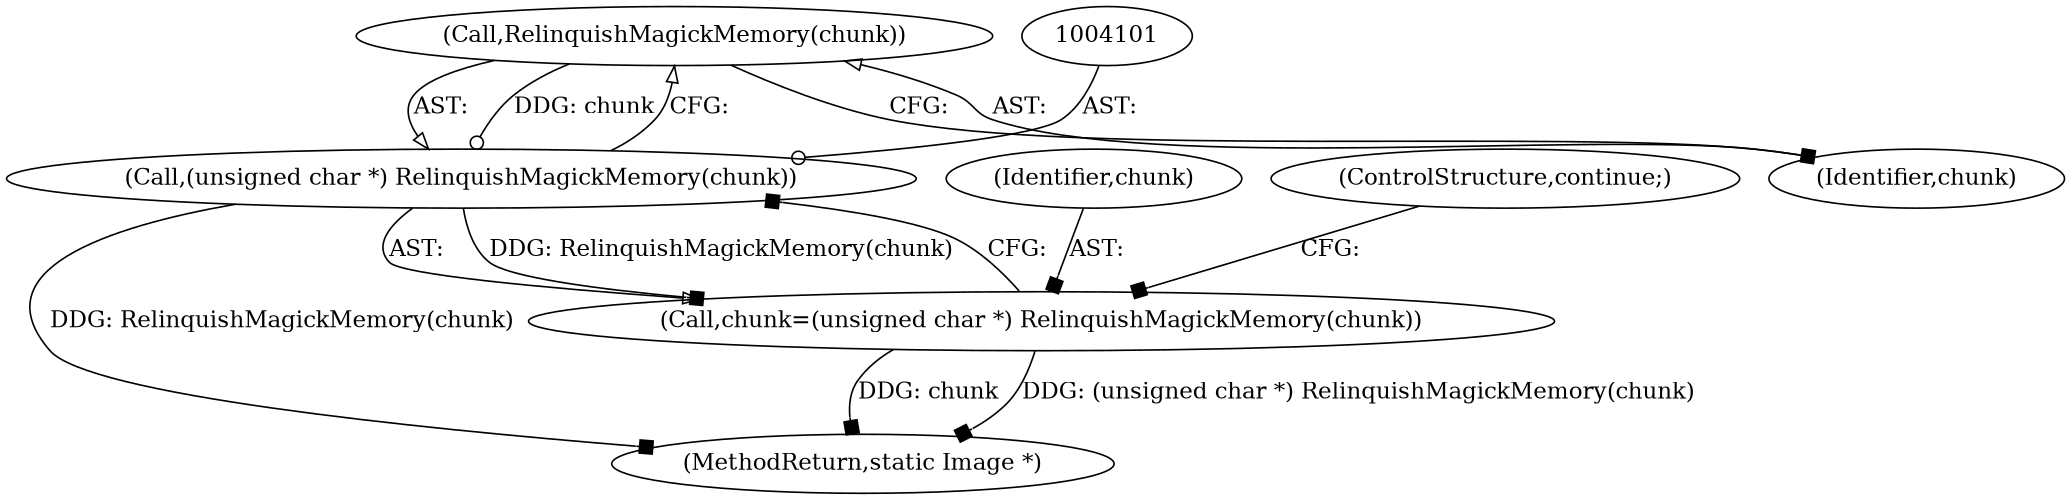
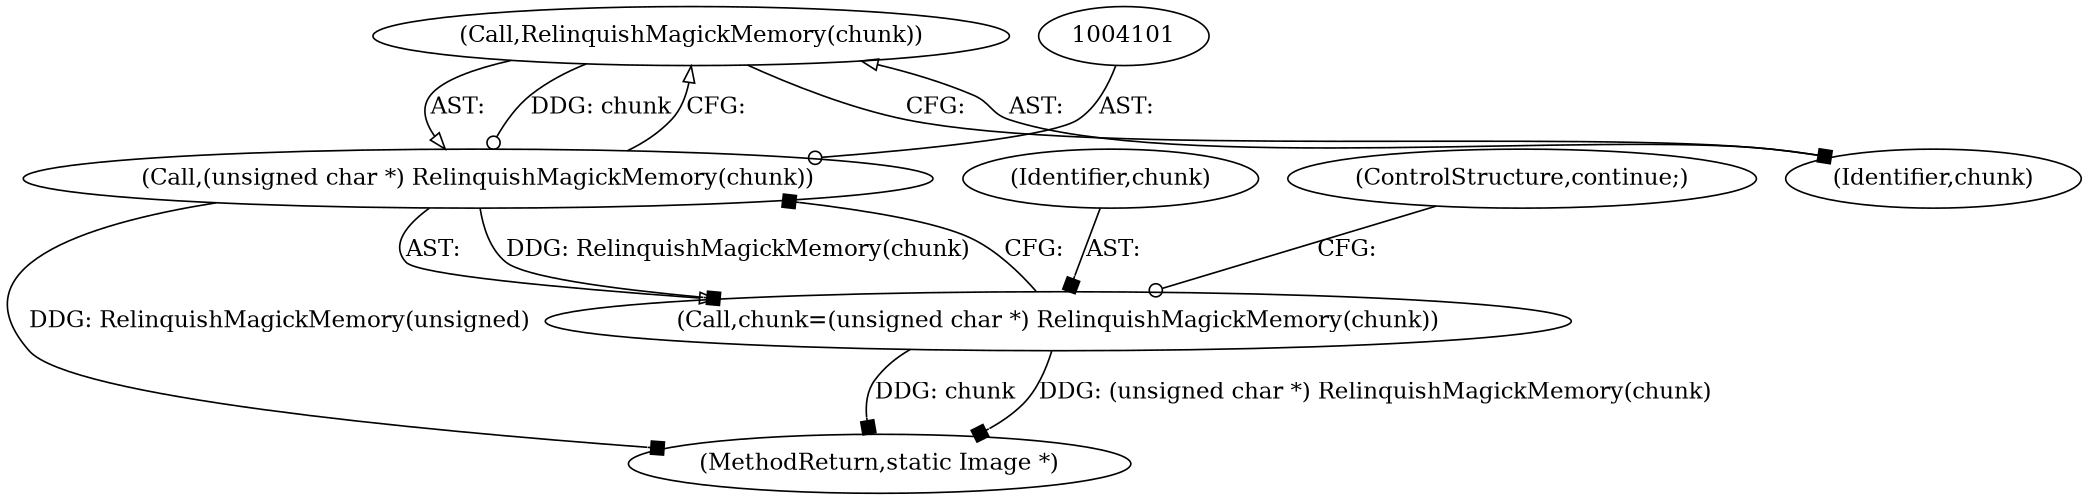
edge "(ControlStructure,continue;)" -> "(Call,chunk=(unsigned char *) RelinquishMagickMemory(chunk))": arrowhead box -> odot
edge "(Call,(unsigned char *) RelinquishMagickMemory(chunk))" -> "(MethodReturn,static Image *)": label "DDG: RelinquishMagickMemory(chunk)" -> "DDG: RelinquishMagickMemory(unsigned)"
